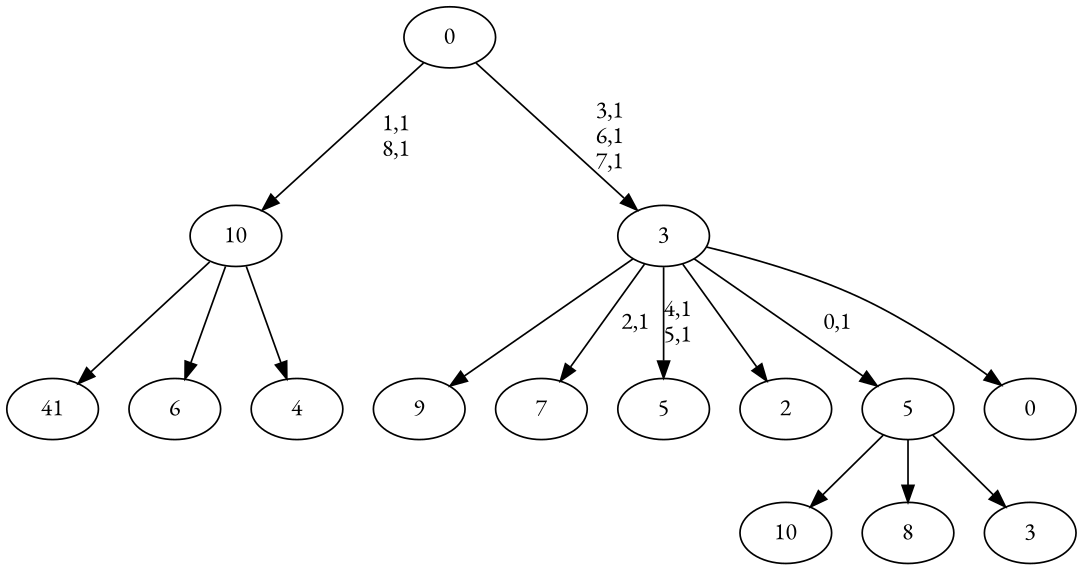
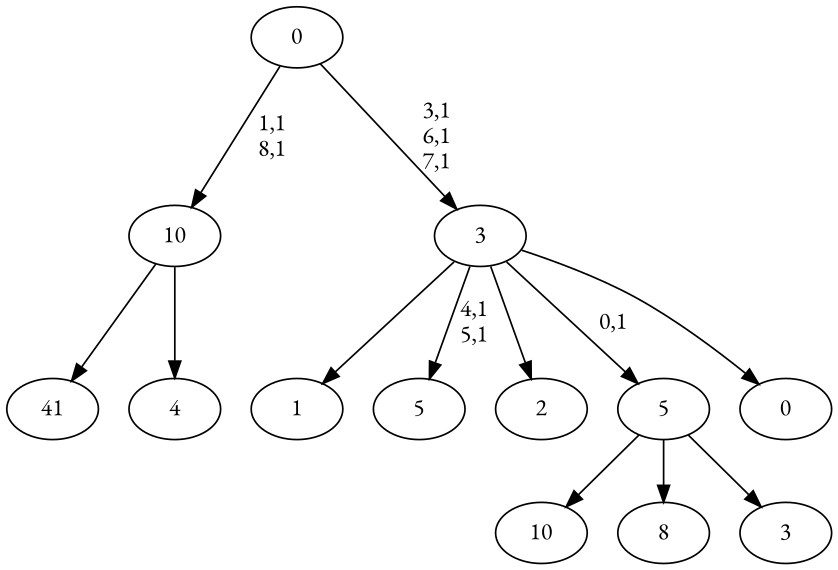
node "6": removed
node "9": label "9" -> "1"
node "7": removed
